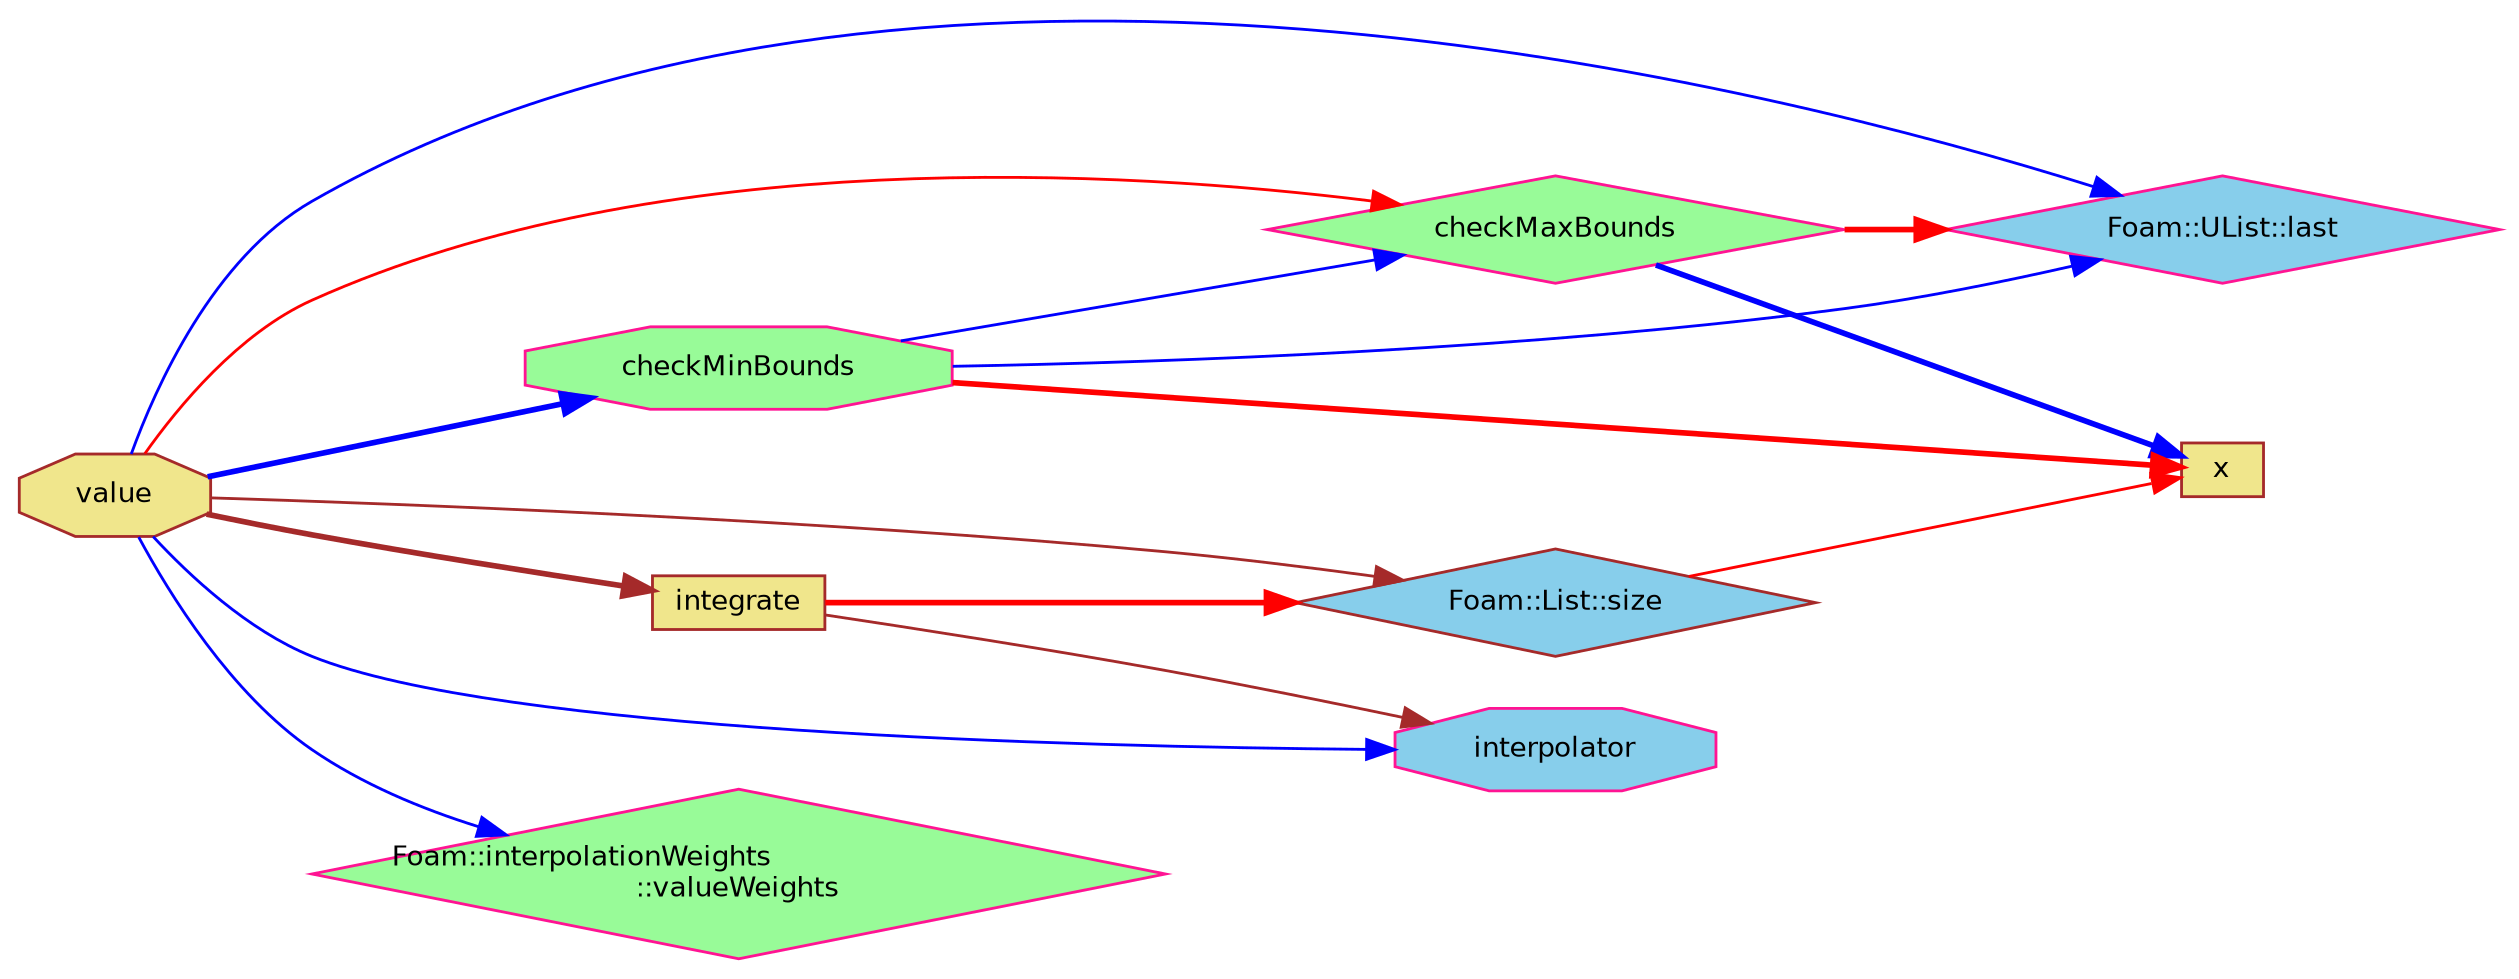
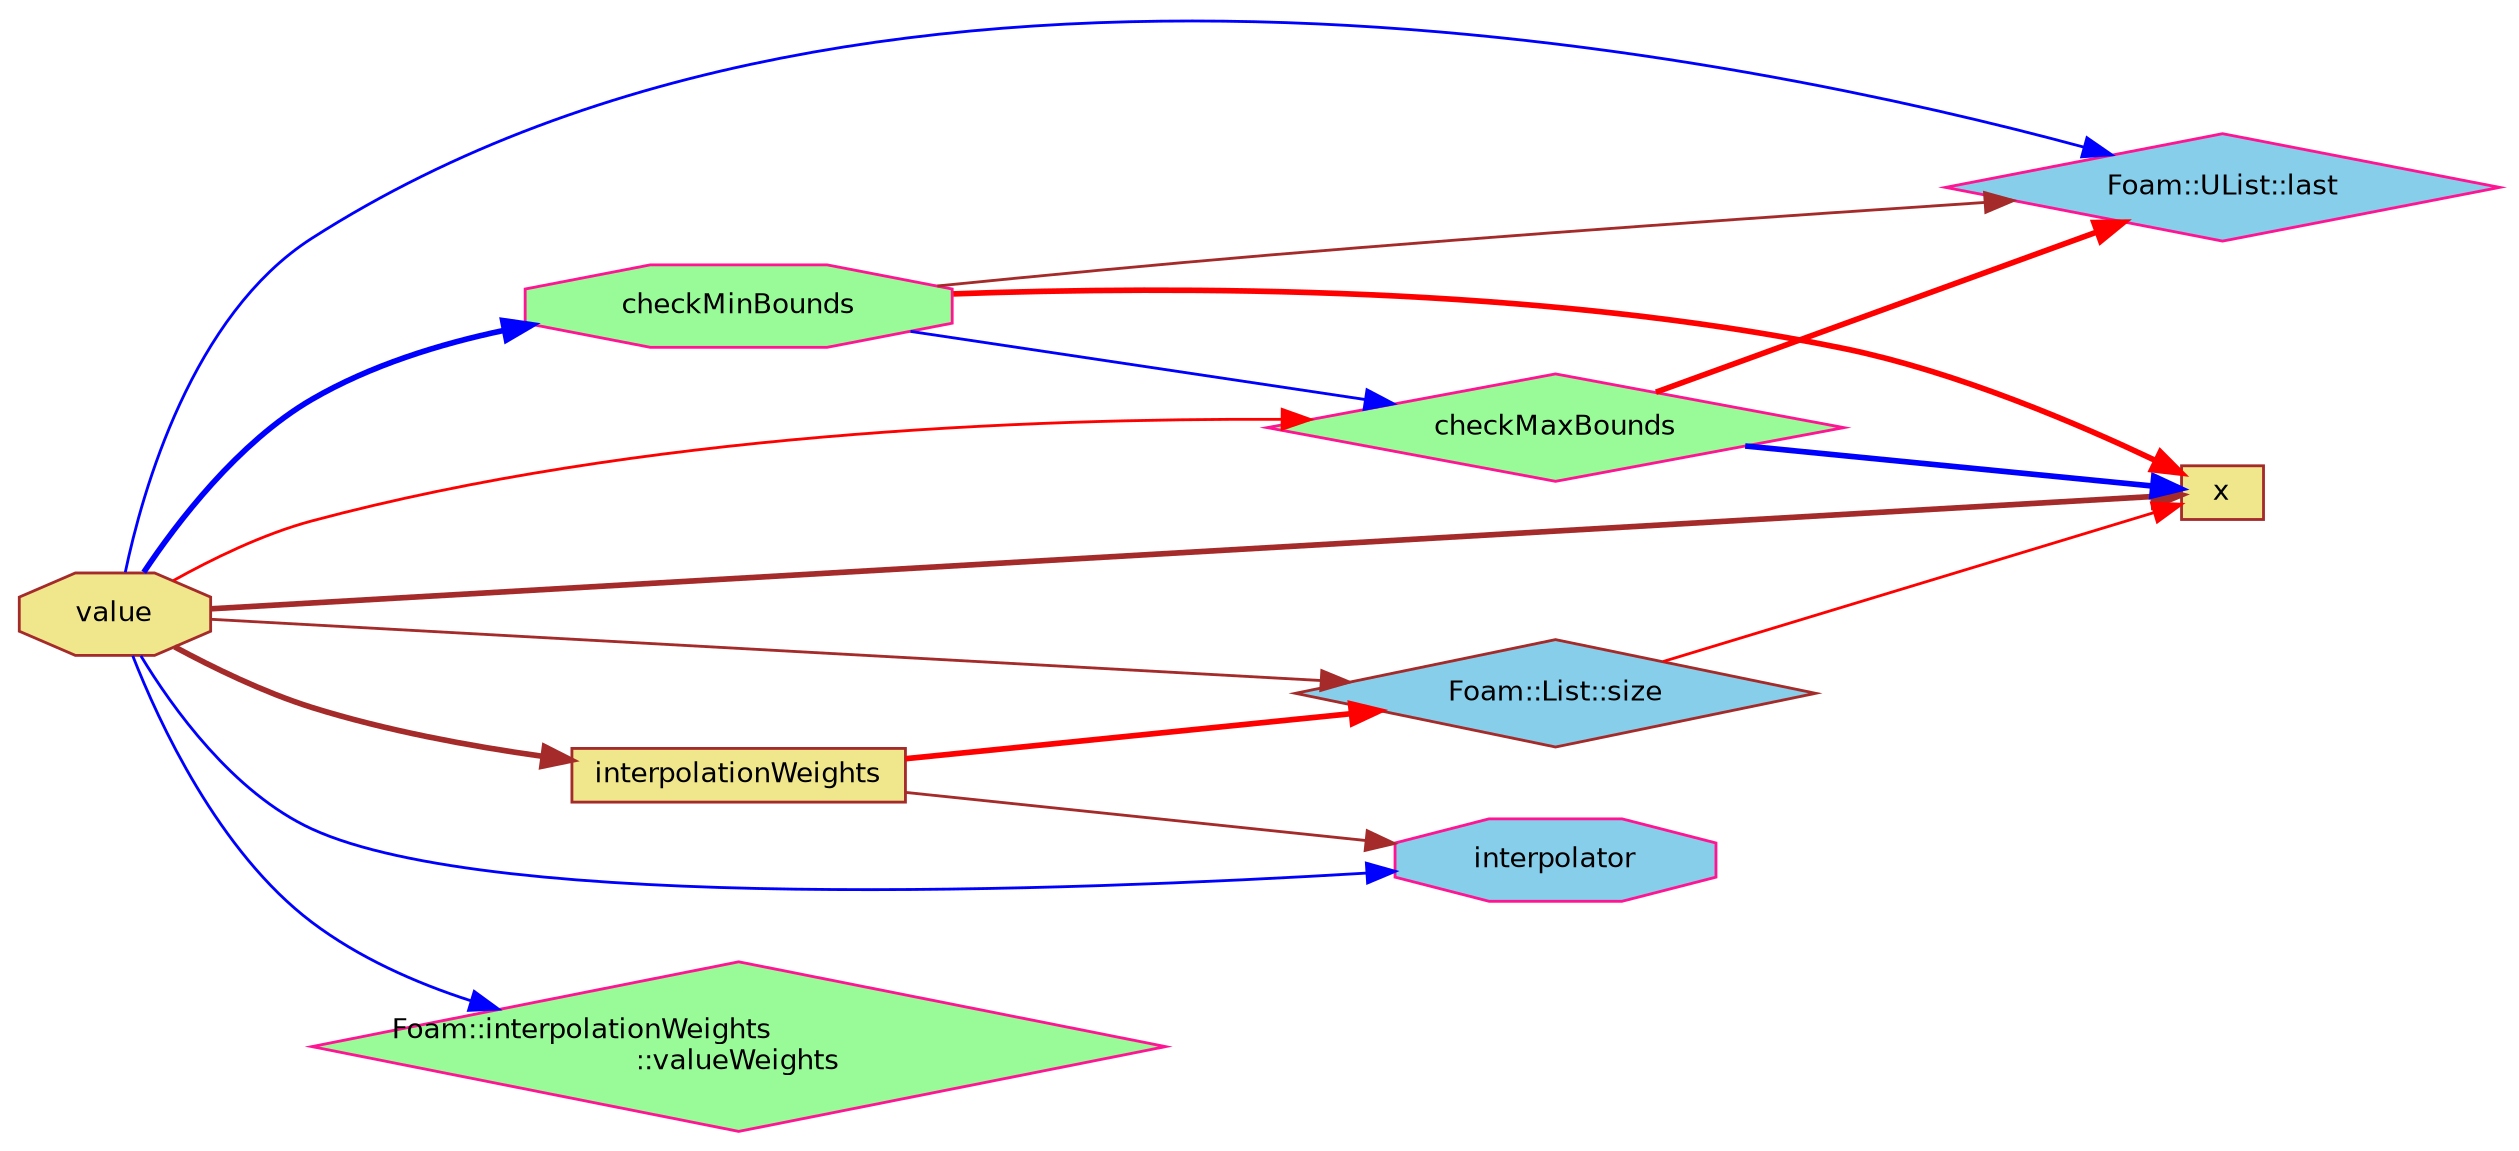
edge "checkMinBounds" -> "Foam::UList::last": color blue -> brown
edge "value" -> "x": added
node "integrate": label "integrate" -> "interpolationWeights"
